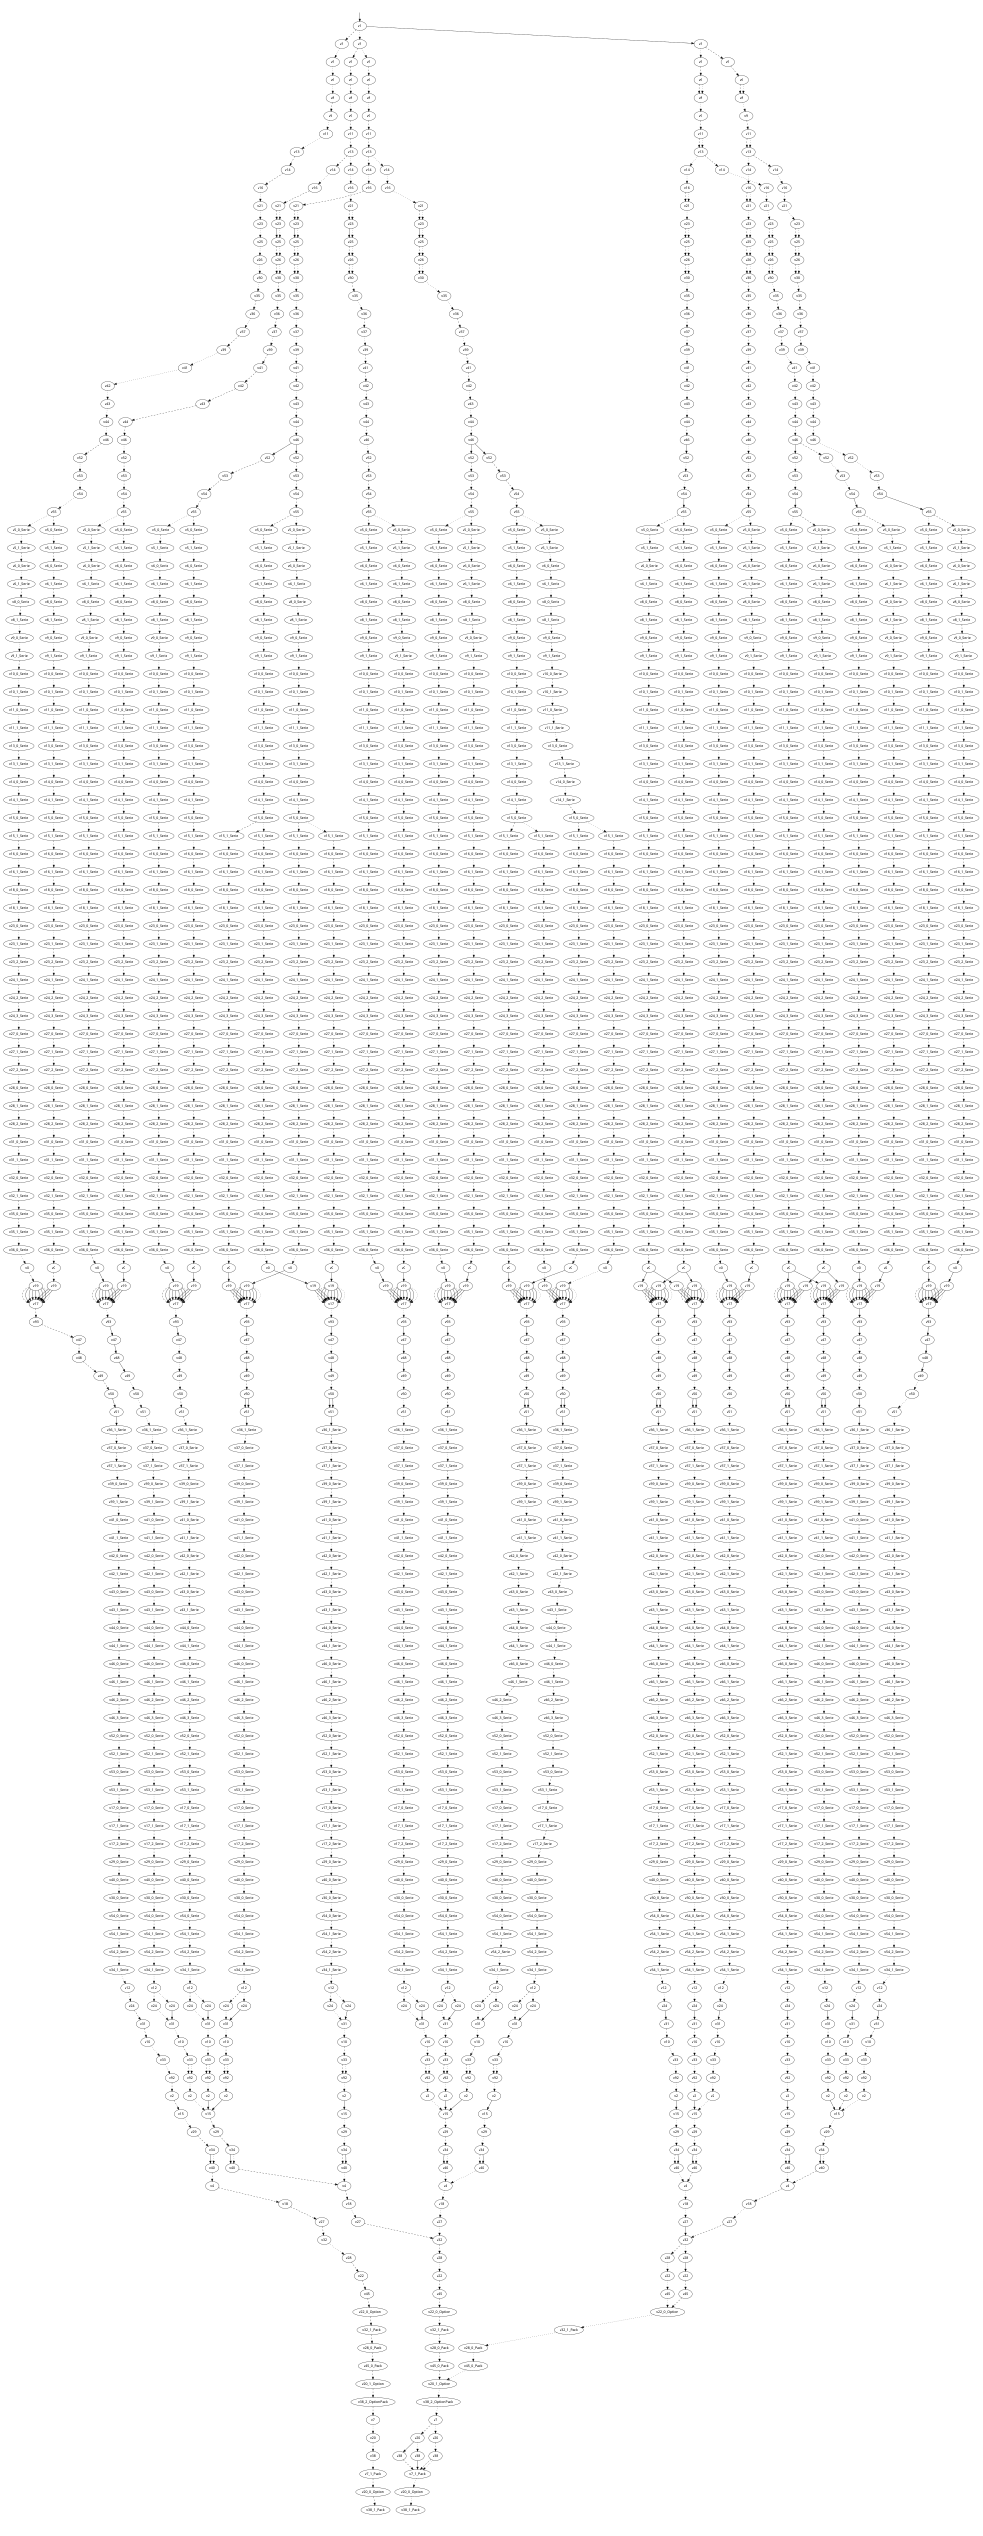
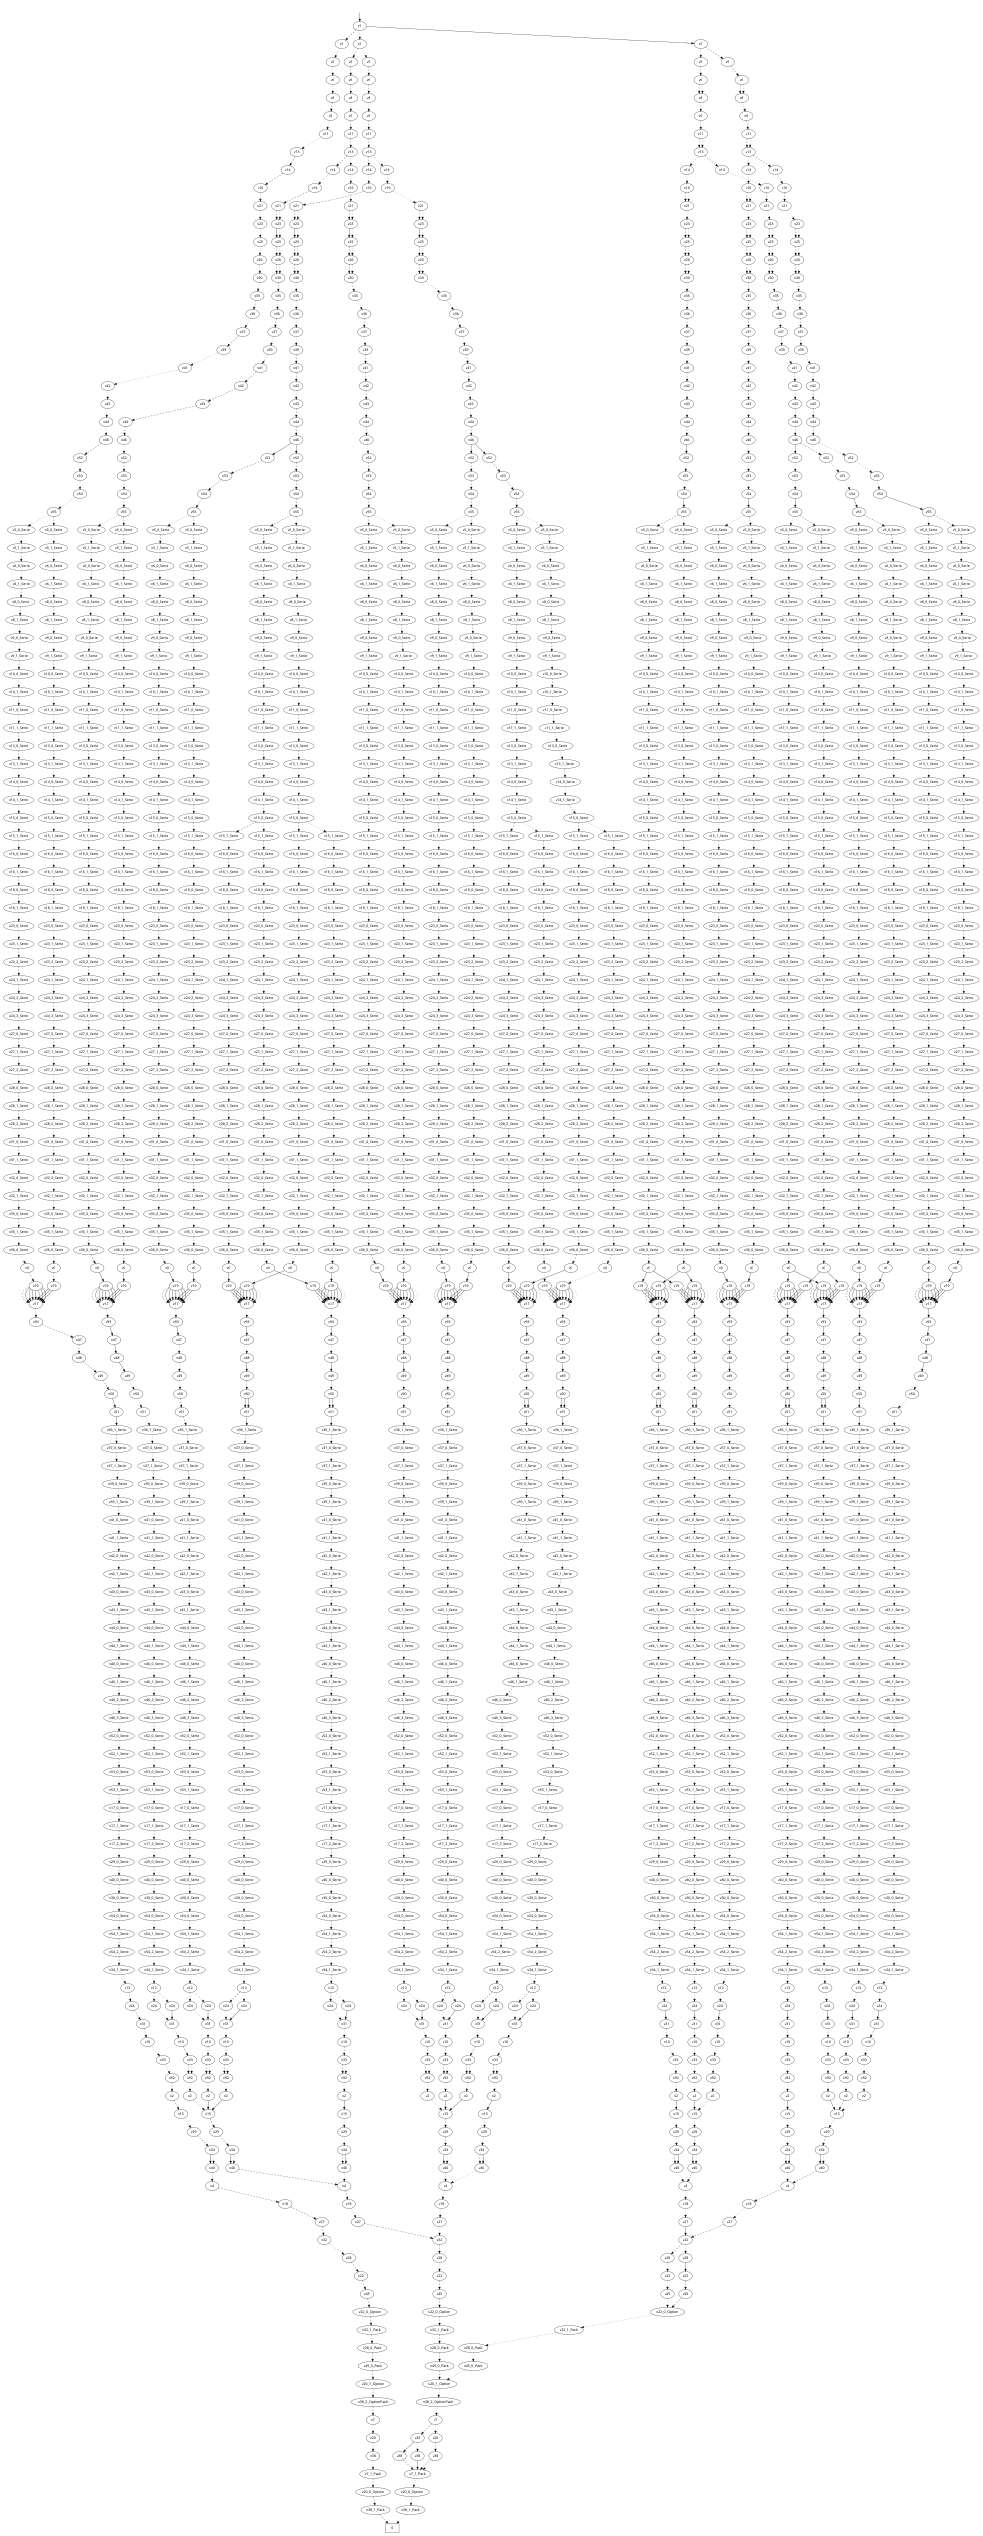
node "0": added
